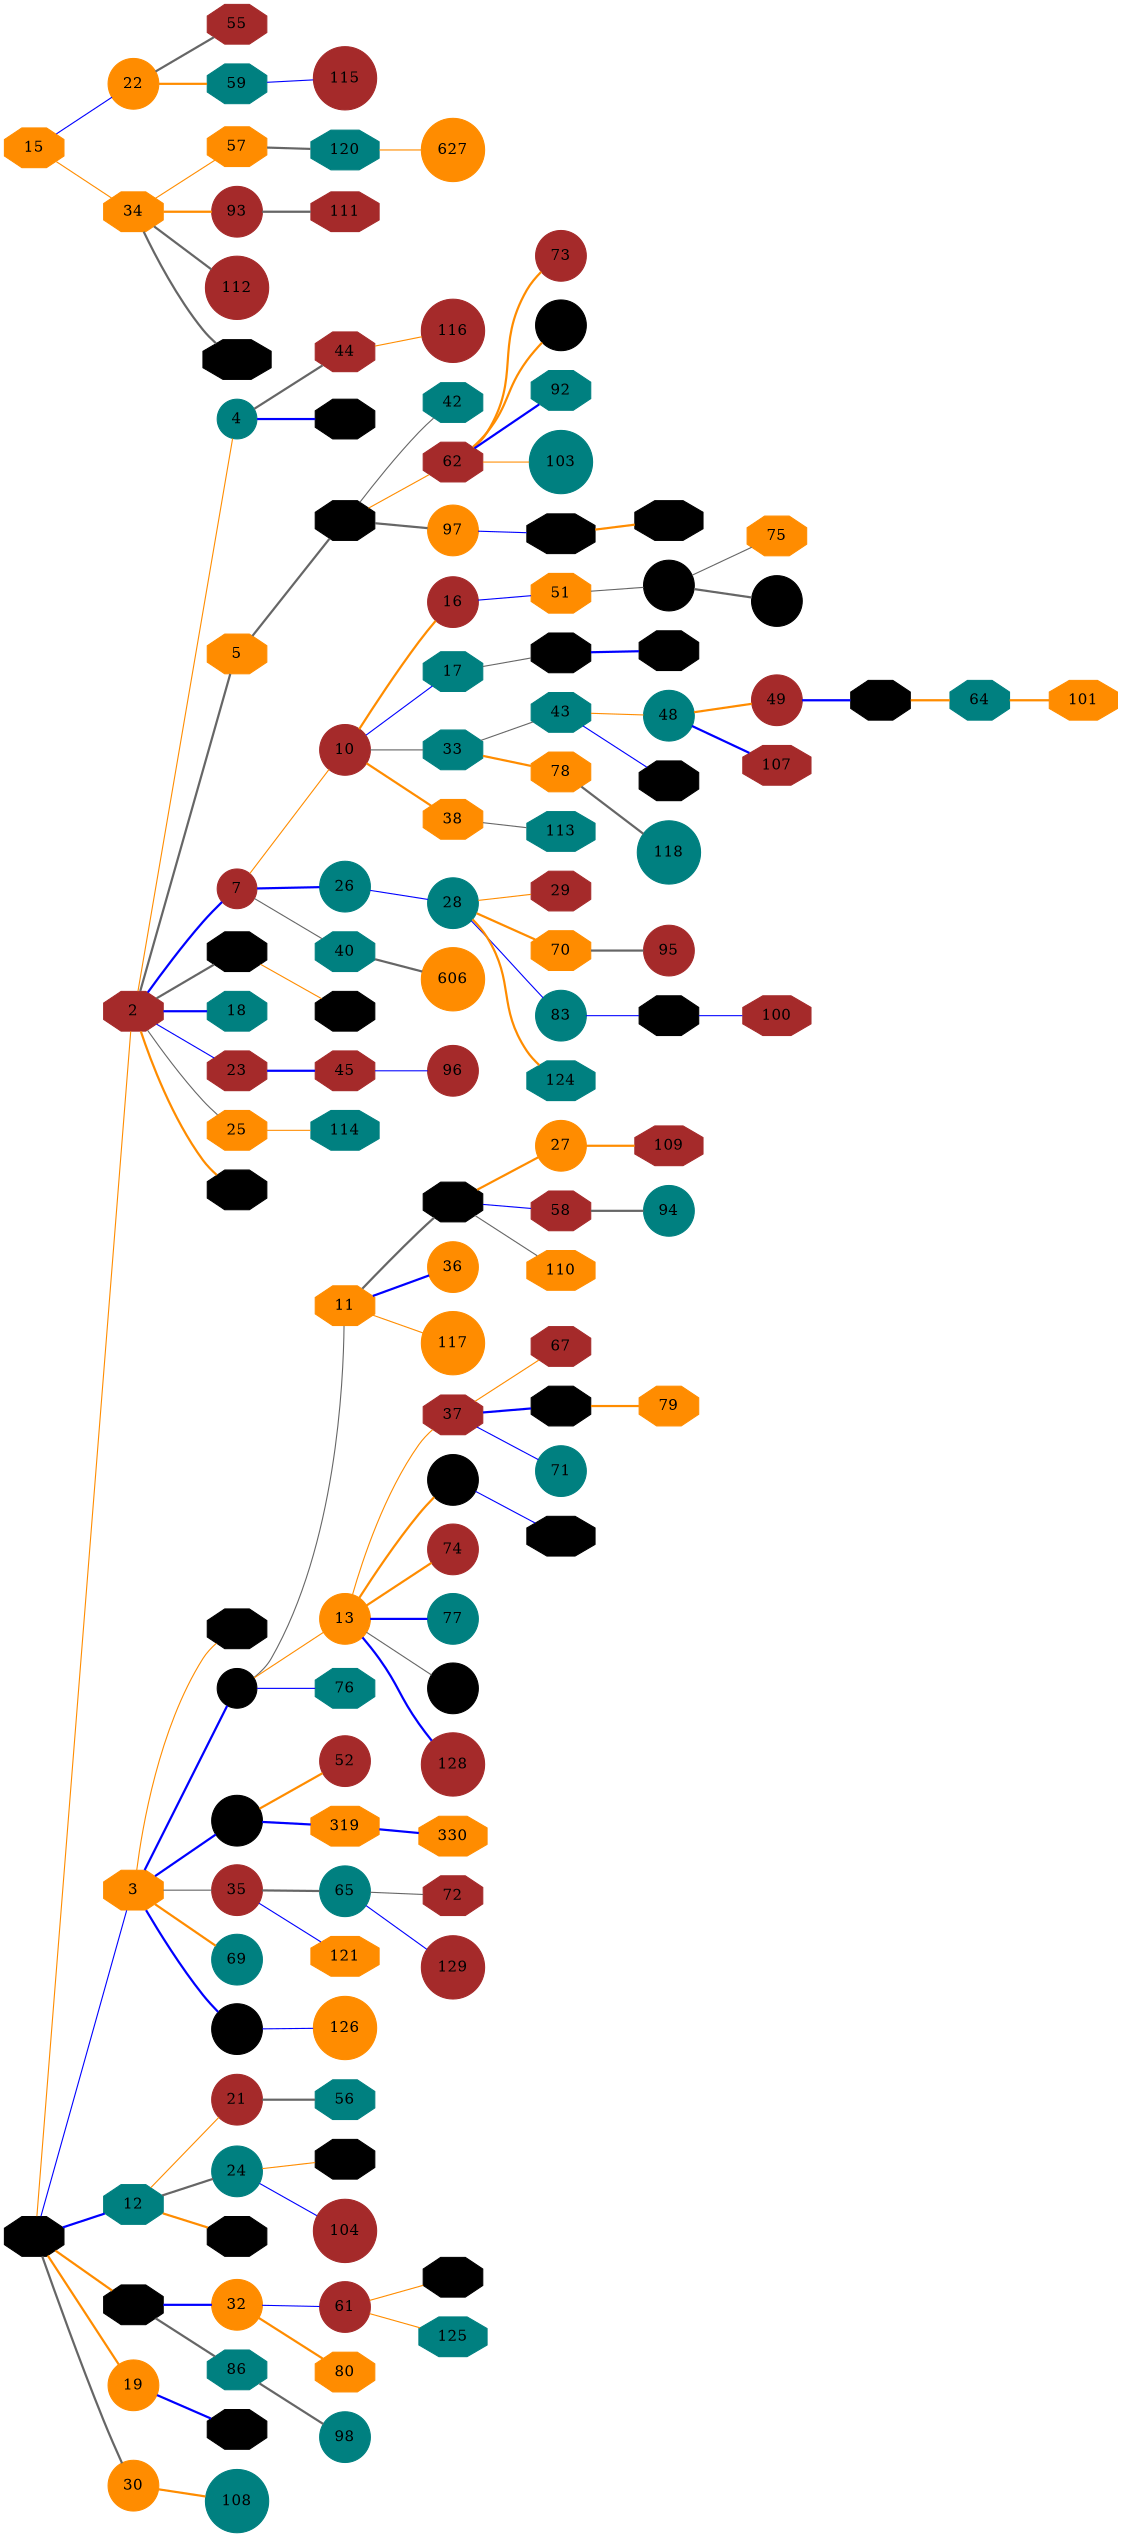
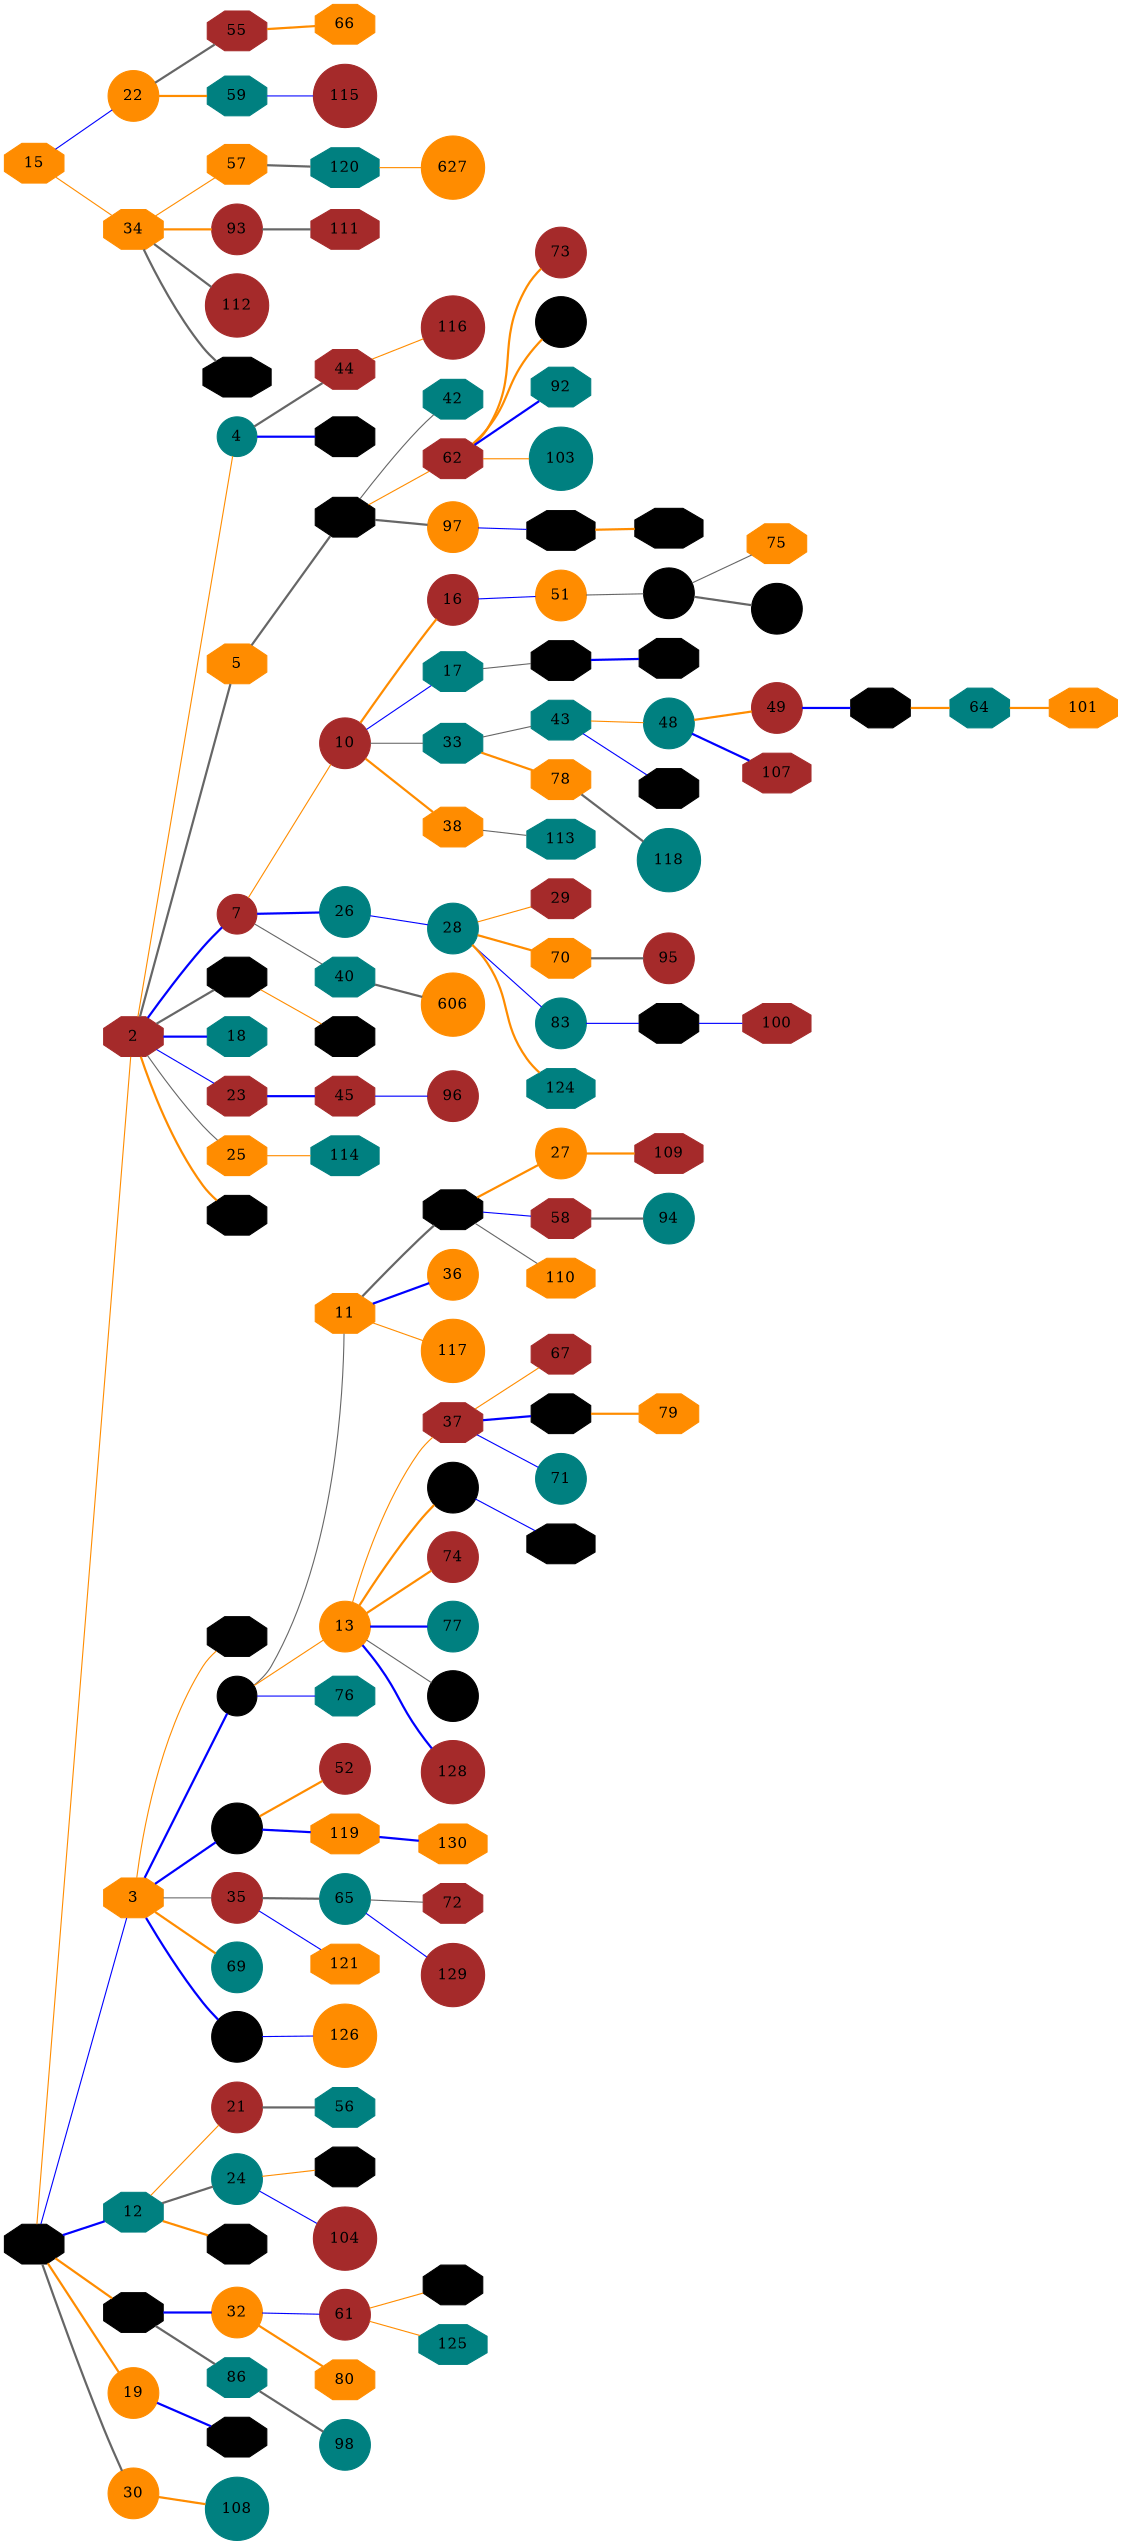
node "66": added
node "51": shape octagon -> circle
node "319": label "319" -> "119"
node "330": label "330" -> "130"
